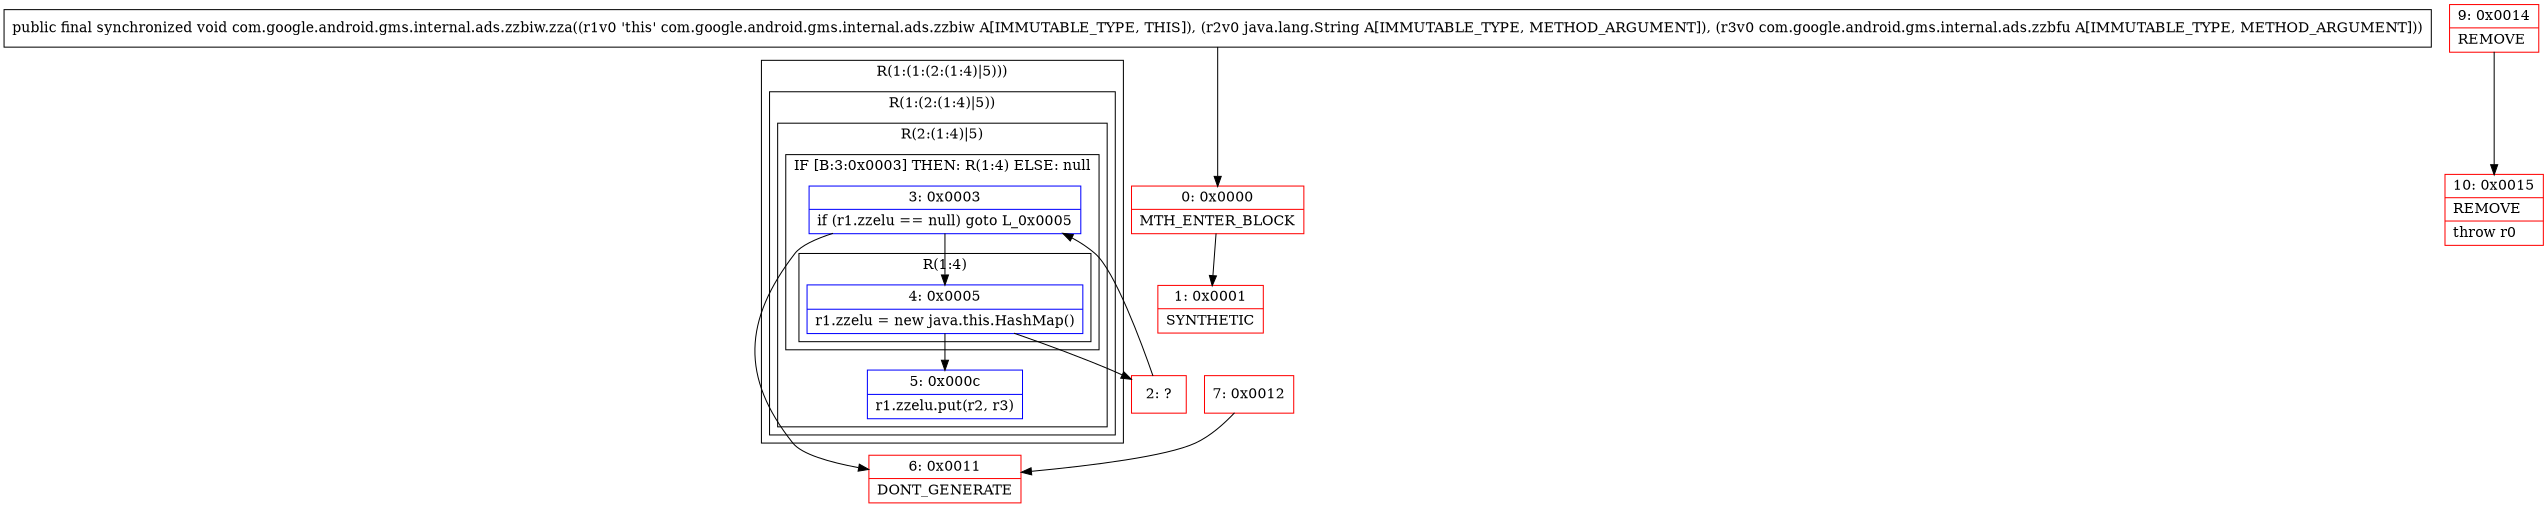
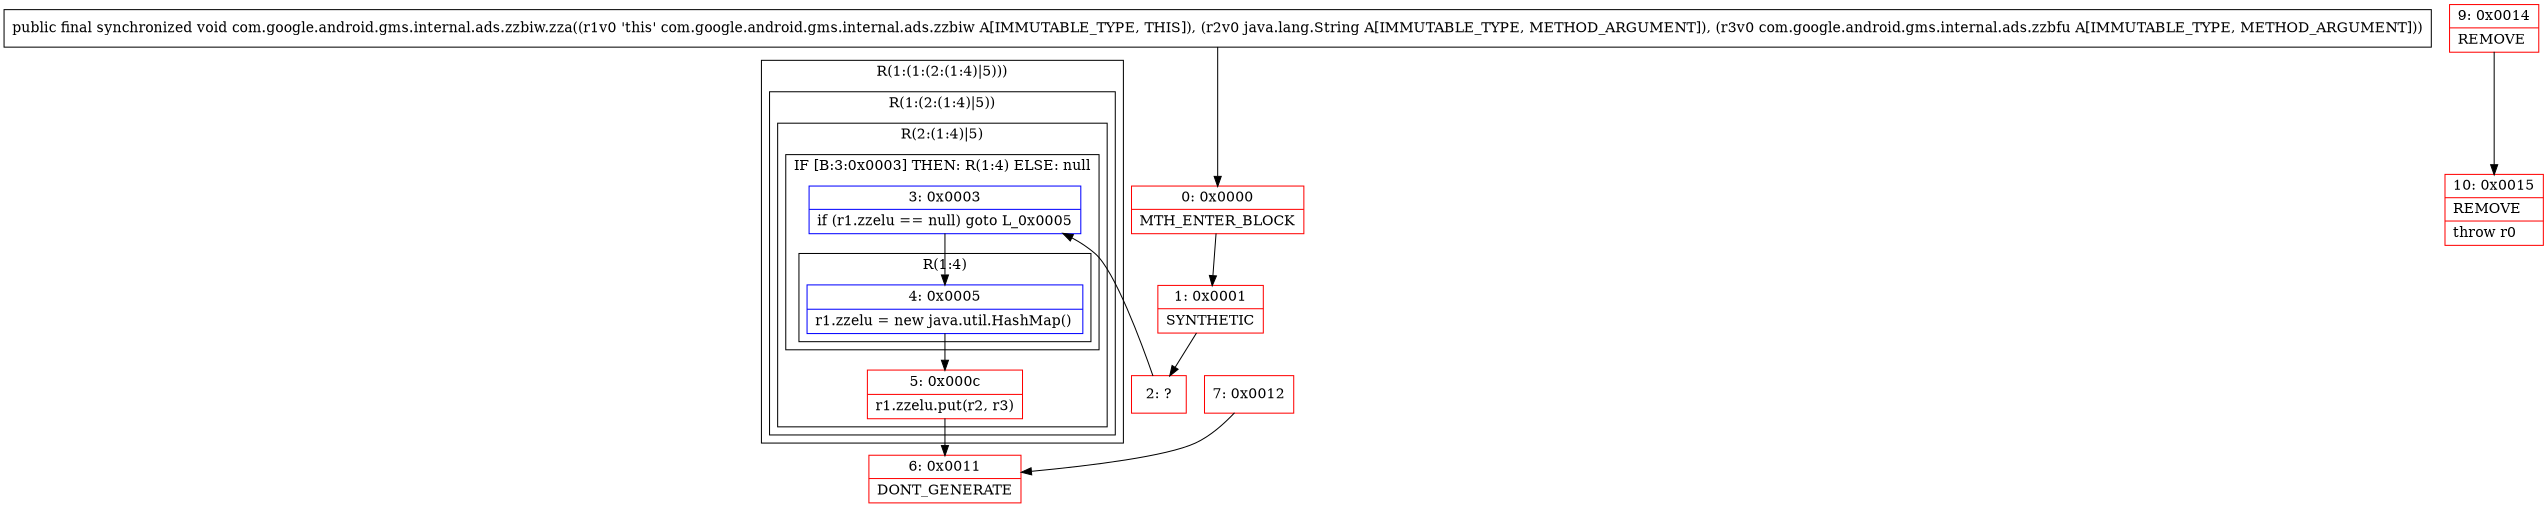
node "4: 0x0005": text "r1.zzelu = new java.this.HashMap()" -> "r1.zzelu = new java.util.HashMap()"
edge "3: 0x0003" -> "6: 0x0011": now "5: 0x000c" -> "6: 0x0011"
edge "4: 0x0005" -> "2: ?": now "1: 0x0001" -> "2: ?"
node "5: 0x000c": color blue -> red
